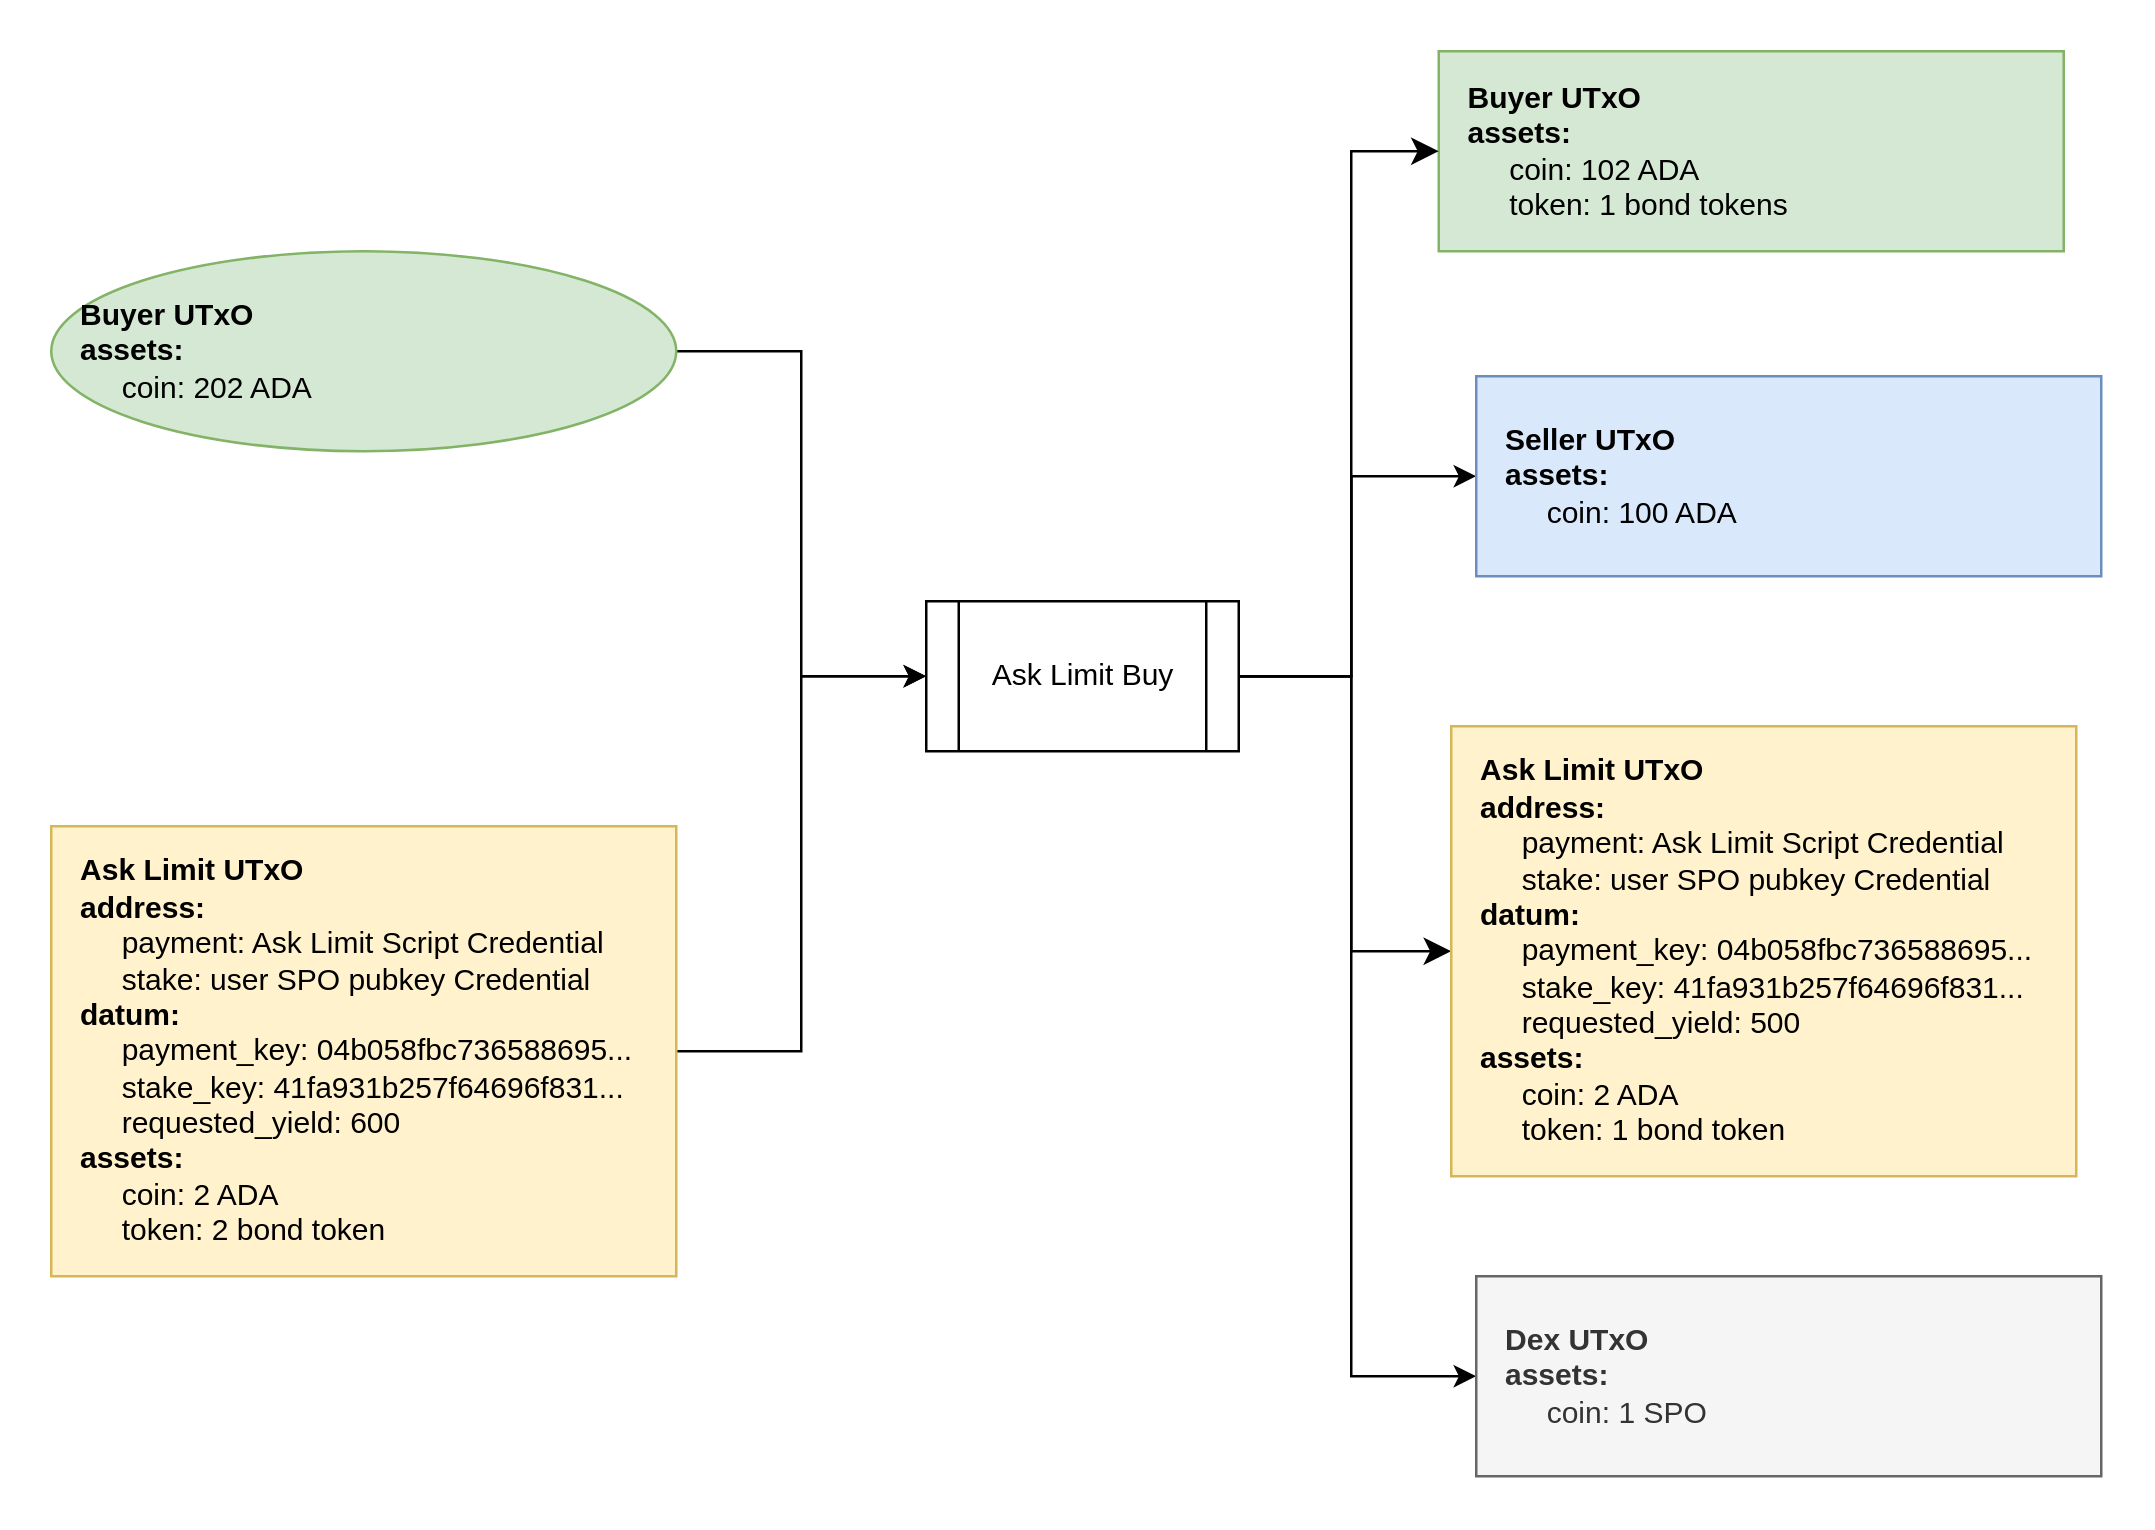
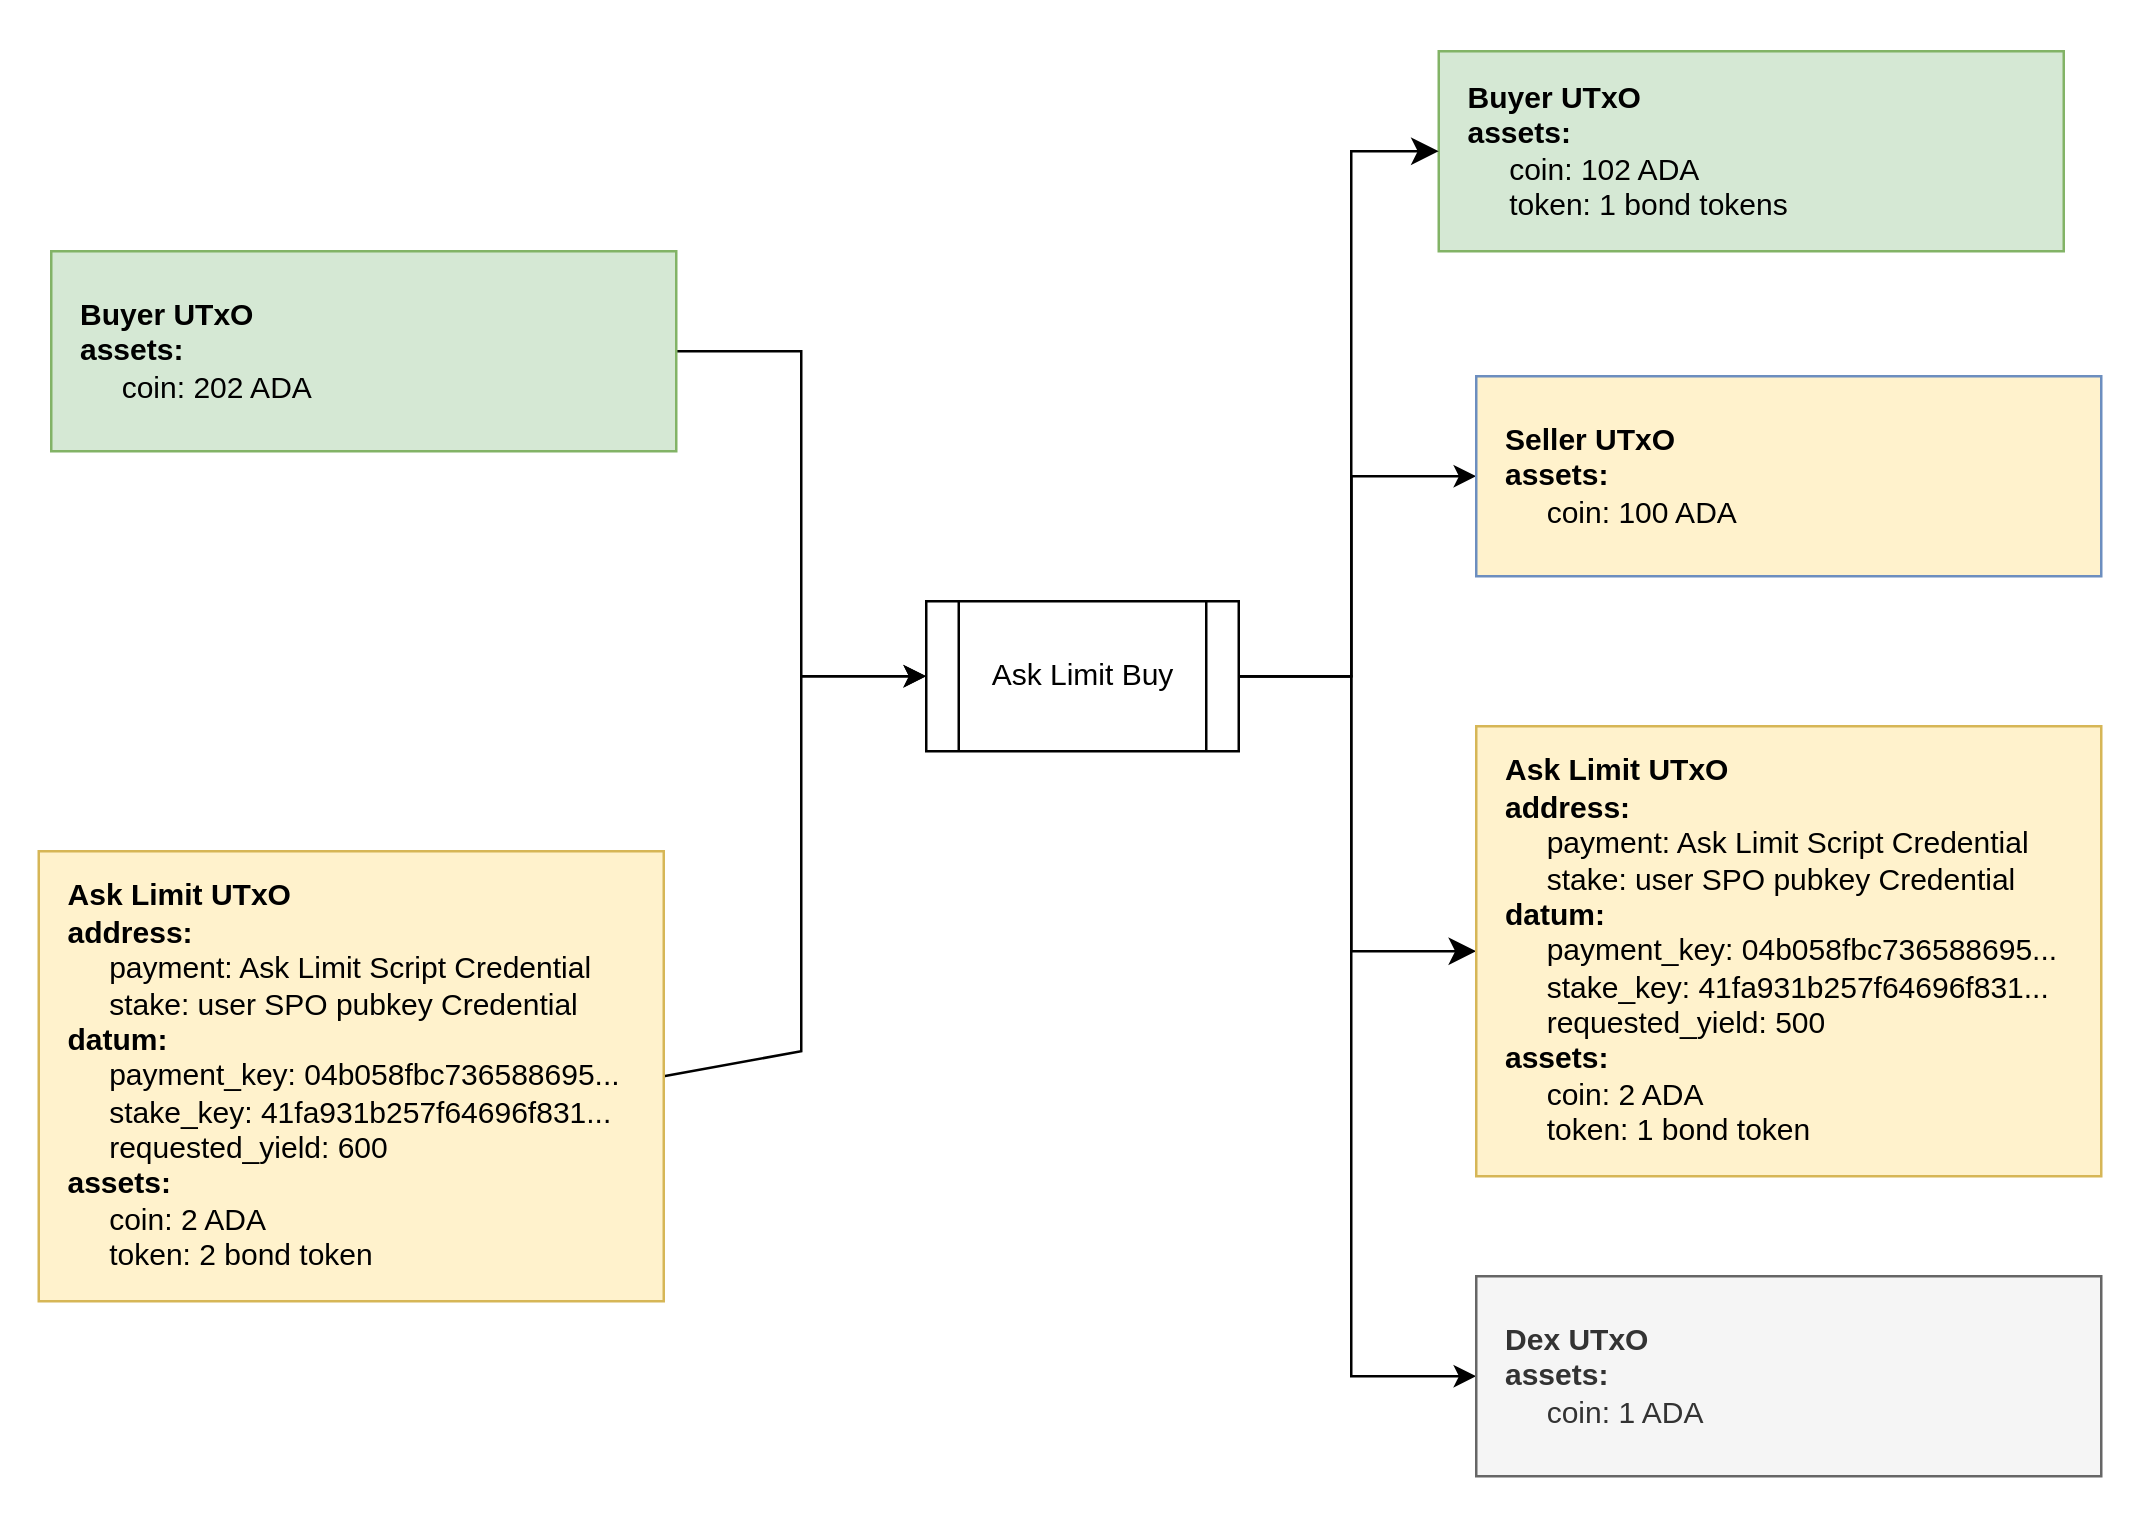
node "Buyer UTxO assets: coin: 202 ADA": shape ellipse -> rectangle
node "Seller UTxO assets: coin: 100 ADA": fillcolor #dae8fc -> #fff2cc
node "Ask Limit UTxO address: payment: Ask Limit Script Credential stake: user SPO pubkey Credential datum: payment_key: 04b058fbc736588695... stake_key: 41fa931b257f64696f831... requested_yield: 500 assets: coin: 2 ADA token: 1 bond token": moved (1764, 951) -> (1789, 951)
node "Ask Limit UTxO address: payment: Ask Limit Script Credential stake: user SPO pubkey Credential datum: payment_key: 04b058fbc736588695... stake_key: 41fa931b257f64696f831... requested_yield: 600 assets: coin: 2 ADA token: 2 bond token": moved (364, 1051) -> (351, 1076)
node "Dex UTxO assets: coin: 1 SPO": label "Dex UTxO assets: coin: 1 SPO" -> "Dex UTxO assets: coin: 1 ADA"
